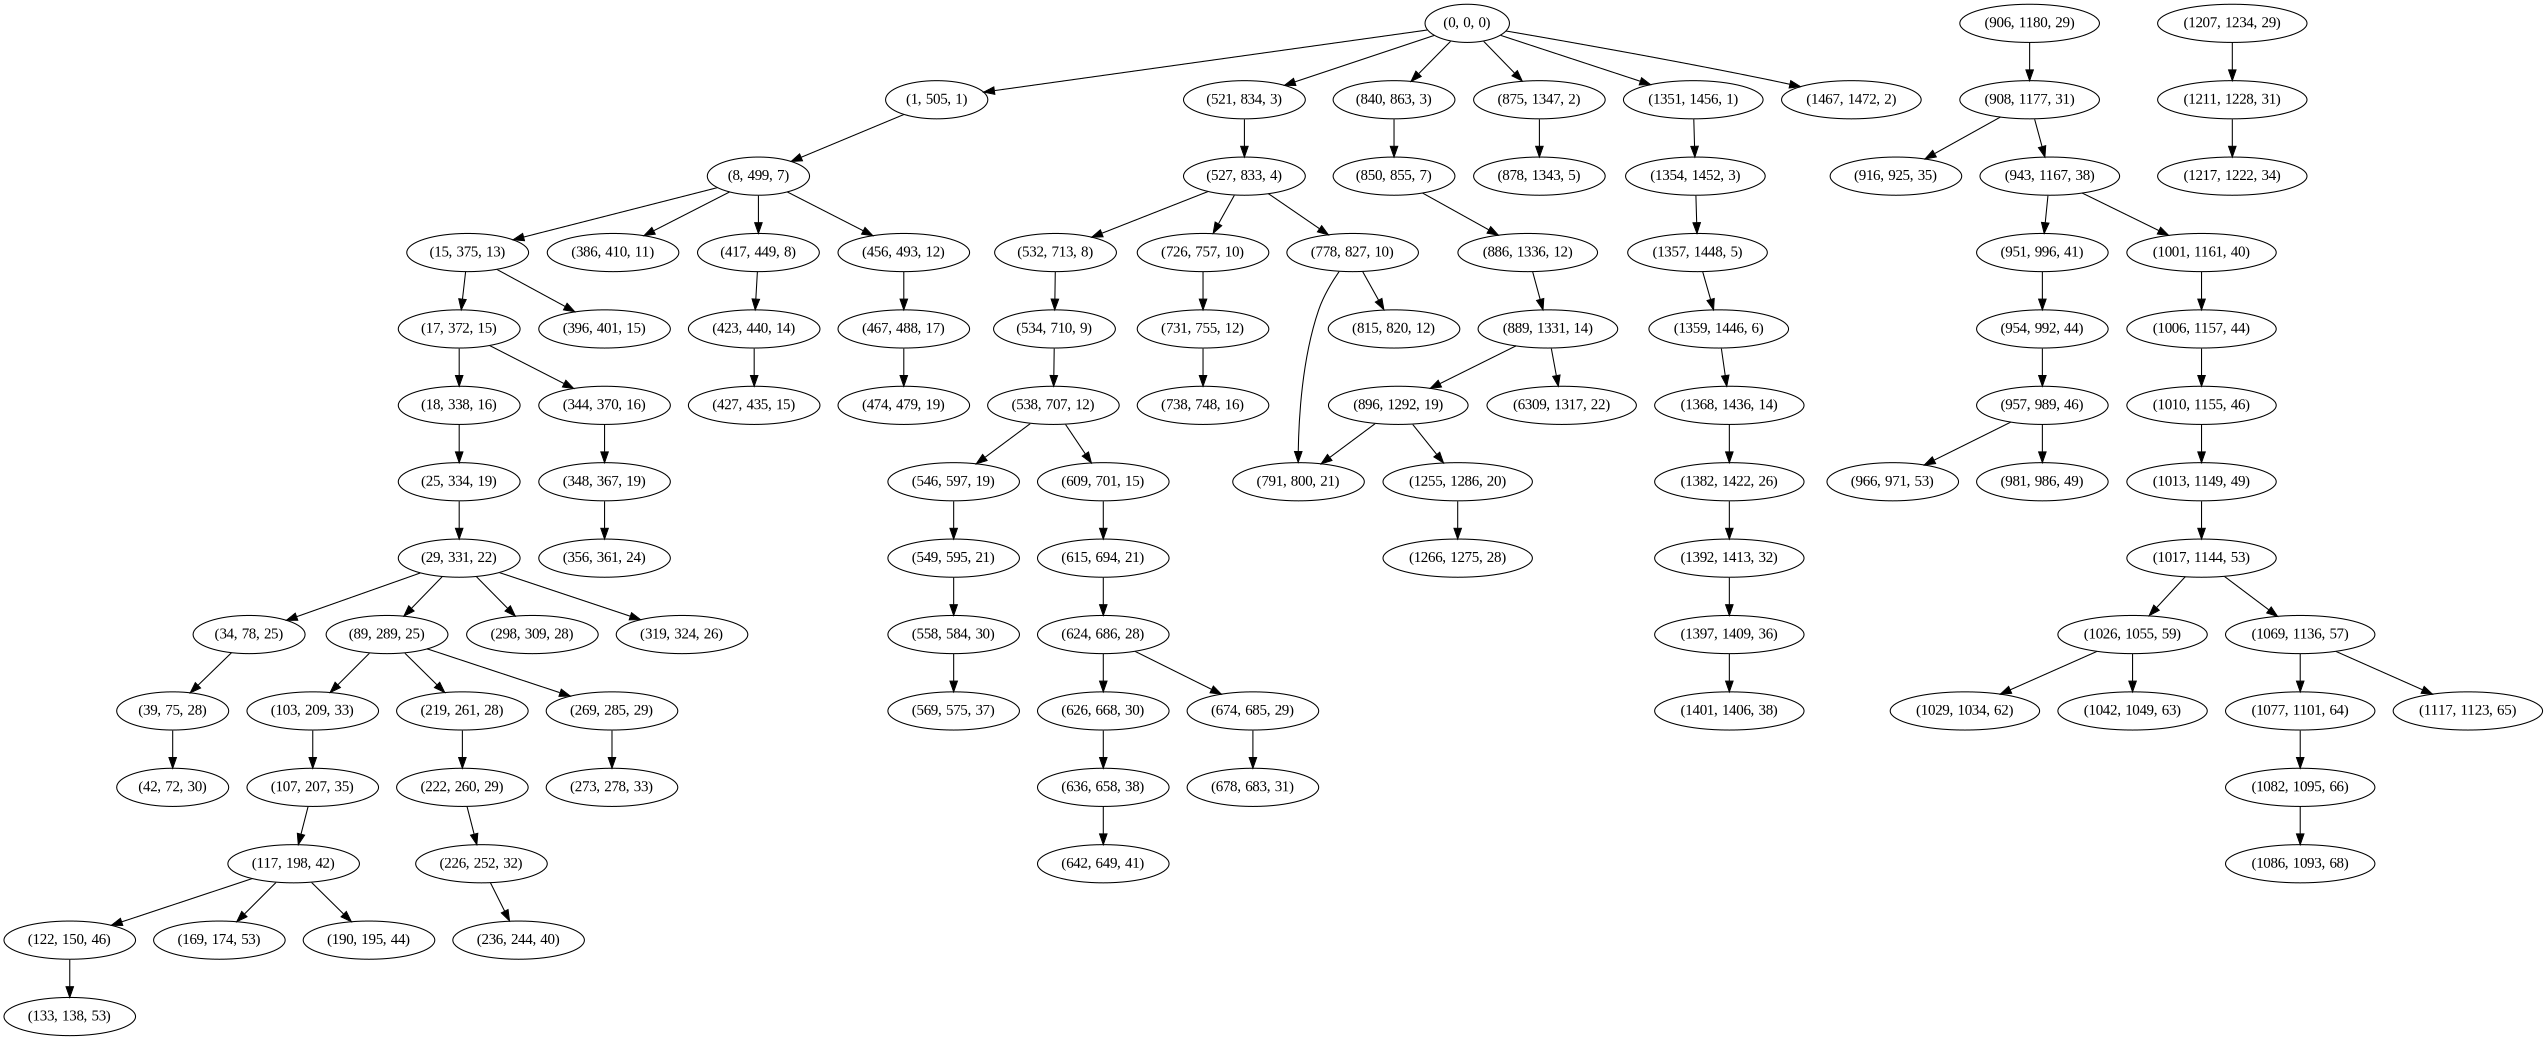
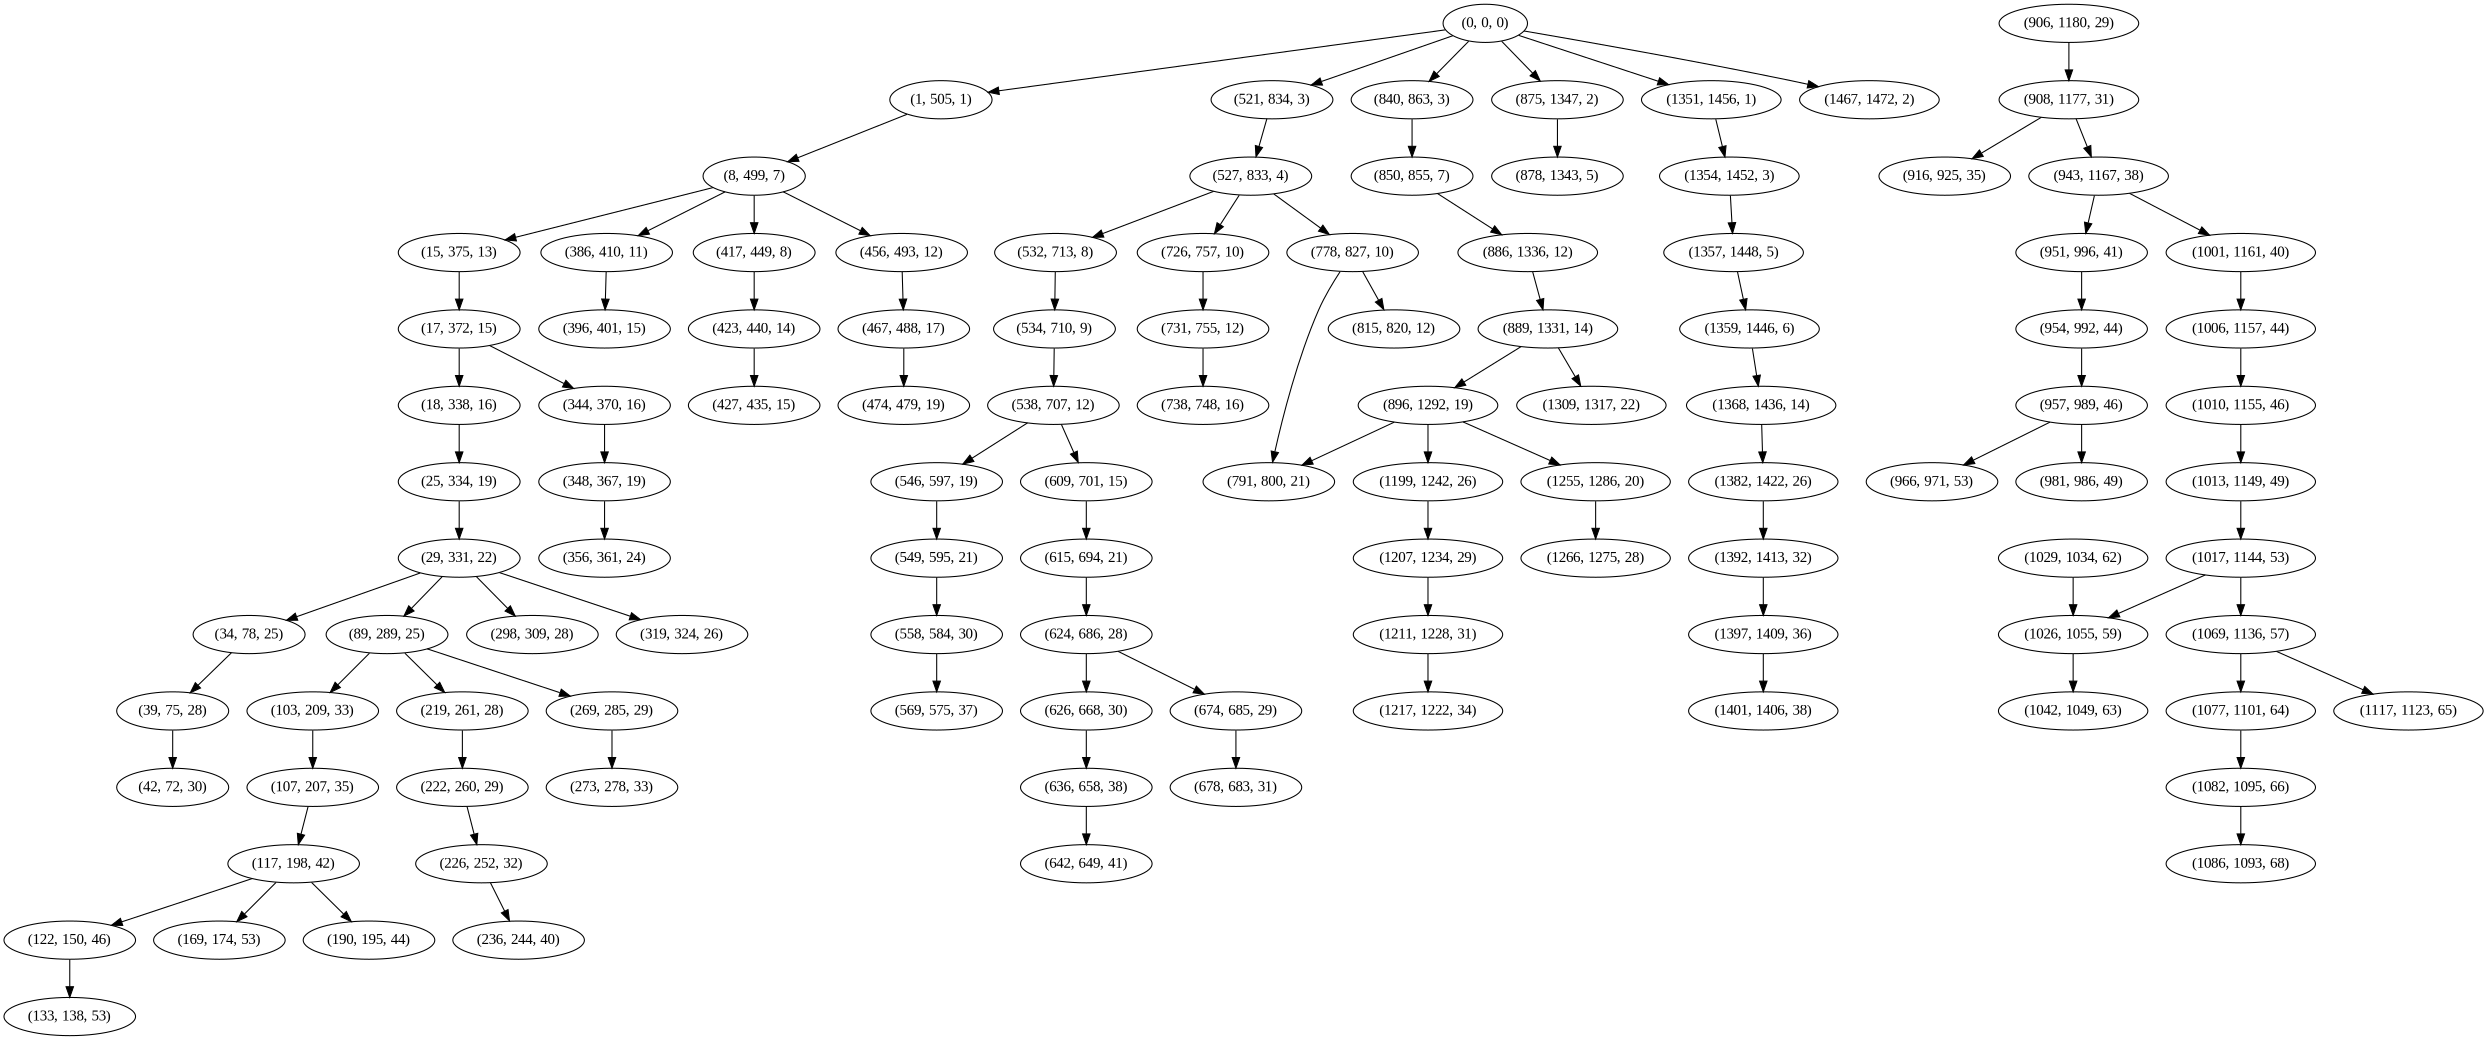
edge "(15, 375, 13)" -> "(396, 401, 15)": now "(386, 410, 11)" -> "(396, 401, 15)"
node "(6309, 1317, 22)": label "(6309, 1317, 22)" -> "(1309, 1317, 22)"
node "(1199, 1242, 26)": added
edge "(1026, 1055, 59)" -> "(1029, 1034, 62)": reversed
